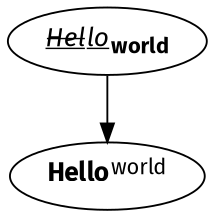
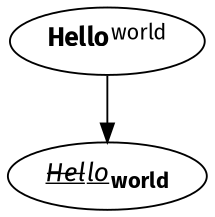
edge "Hel" -> "Hello": reversed
